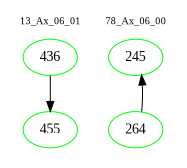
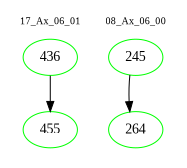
cluster "13_Ax_06_01": label "13_Ax_06_01" -> "17_Ax_06_01"
cluster "78_Ax_06_00": label "78_Ax_06_00" -> "08_Ax_06_00"
edge "264" -> "245": reversed
